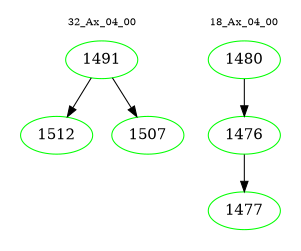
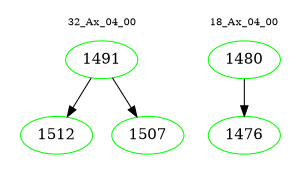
node "1477": removed
